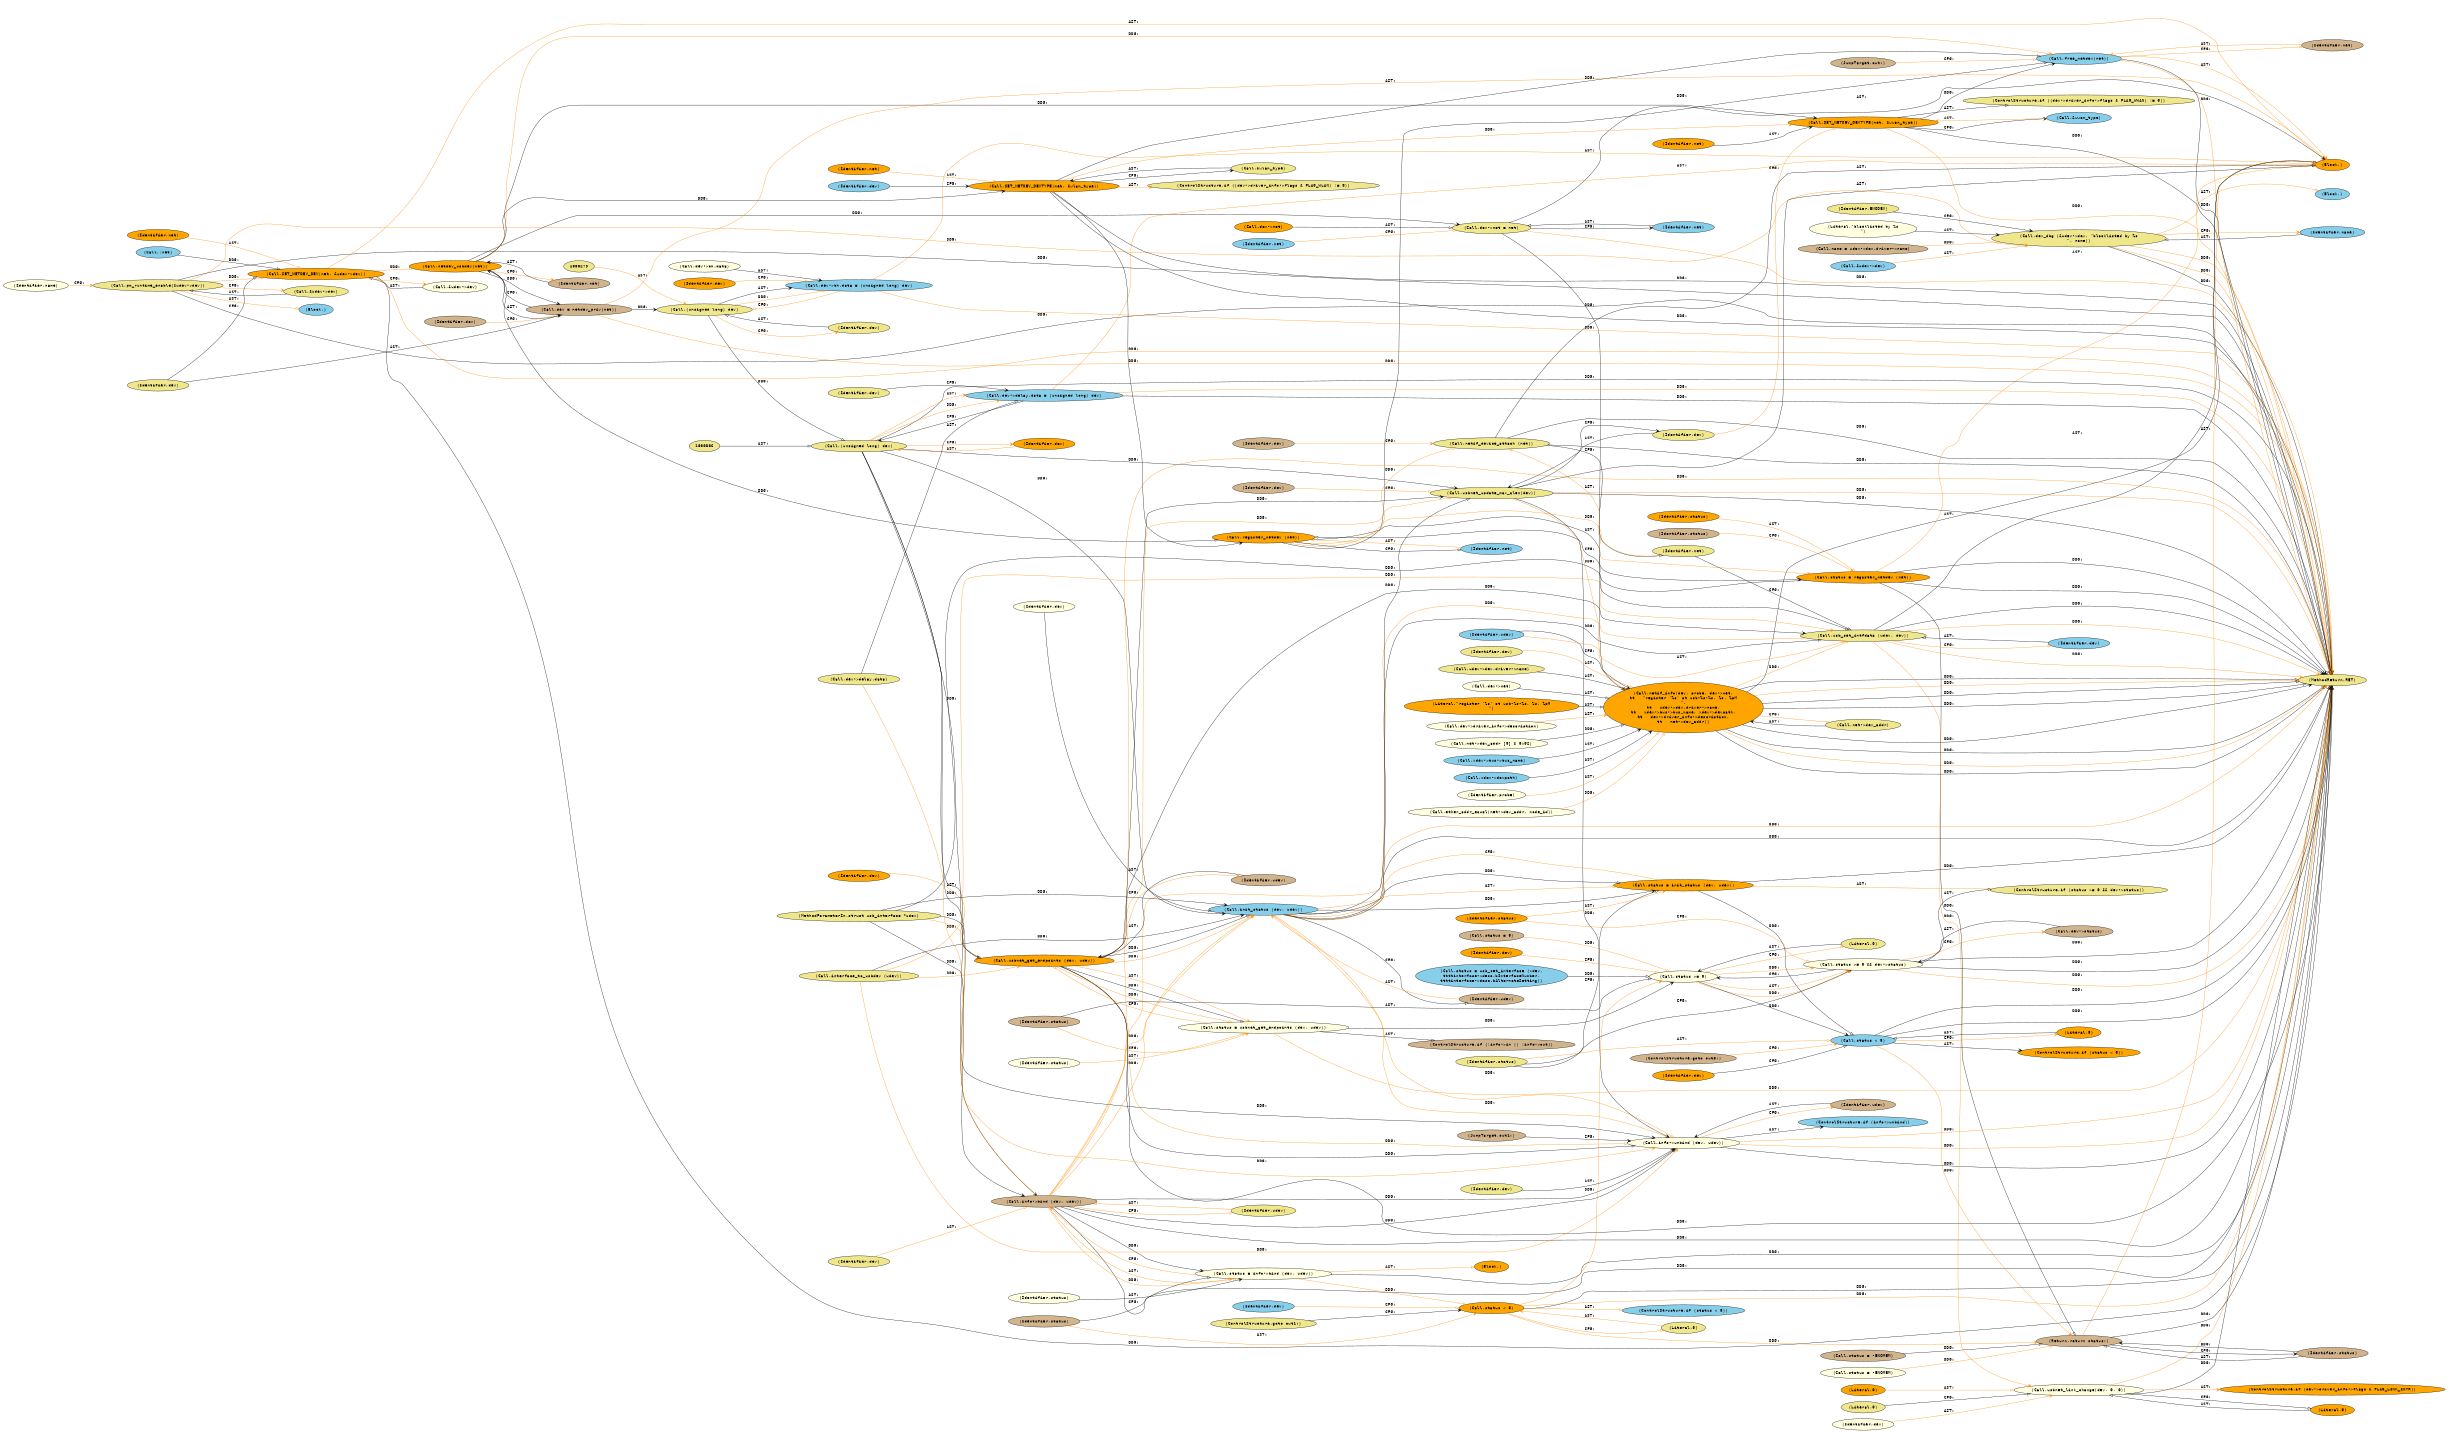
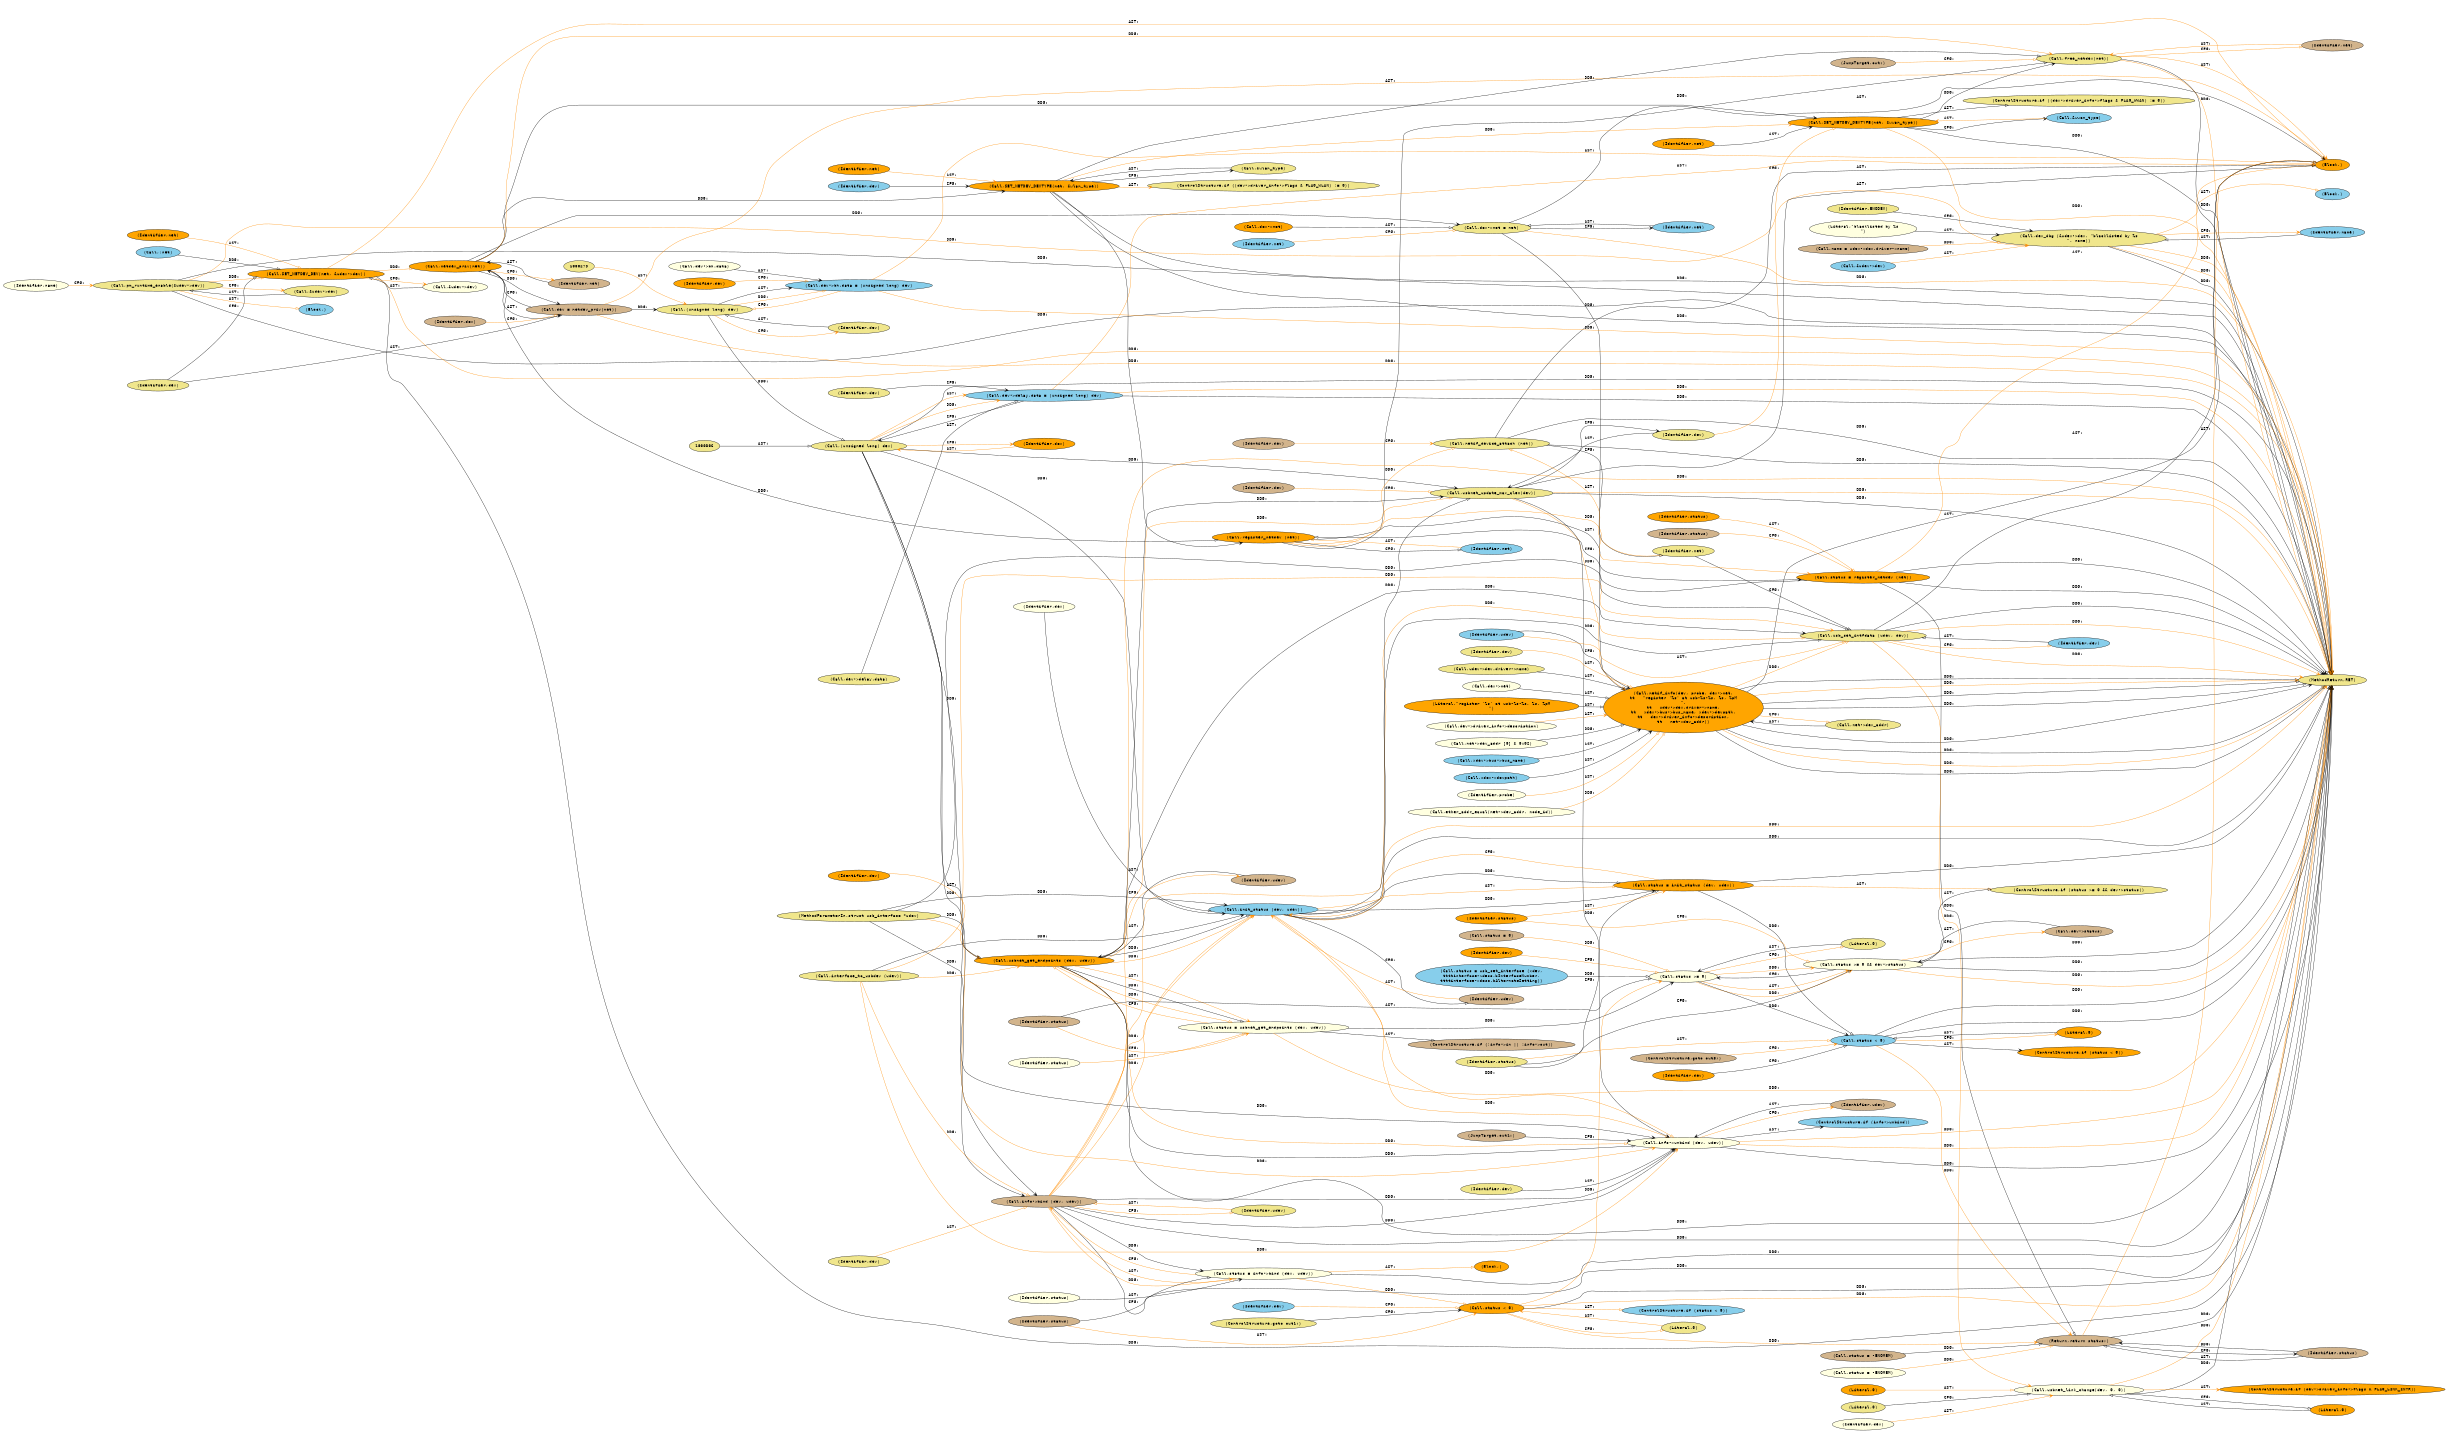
node "(Call,free_netdev(net))": fillcolor skyblue -> khaki
node "(Call,netdev_usbdev(net))": label "(Call,netdev_usbdev(net))" -> "(Call,netdev_priv(net))"
edge "(Call,dev->delay.data)" -> "(Call,info->bind (dev, udev))": now "(Call,interface_to_usbdev (udev))" -> "(Call,info->bind (dev, udev))"
